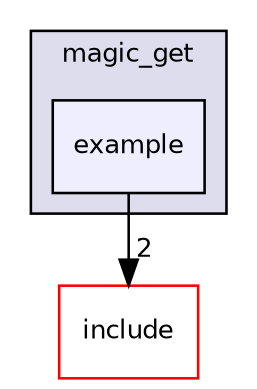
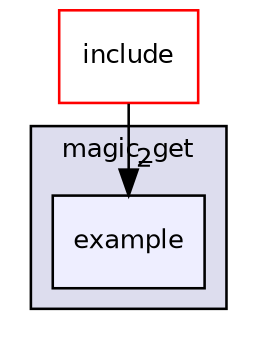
edge "example" -> "include": reversed
